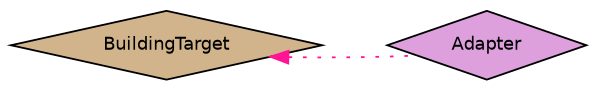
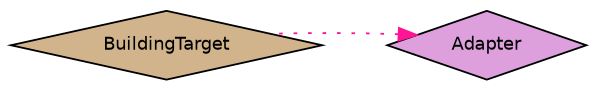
edge "Adapter" -> "BuildingTarget": reversed
